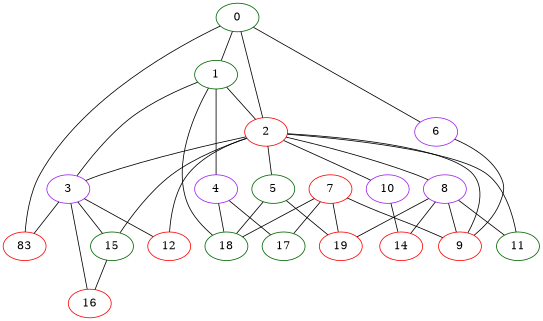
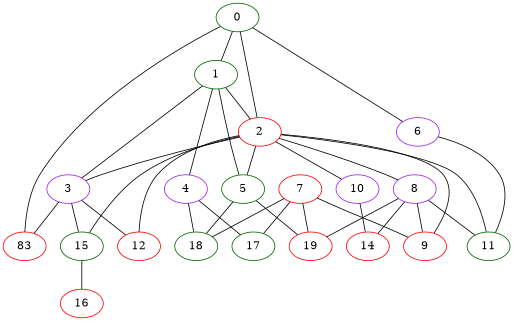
edge "1" -- "18": now "1" -- "5"
edge "6" -- "9": now "6" -- "11"
edge "3" -- "16": removed
